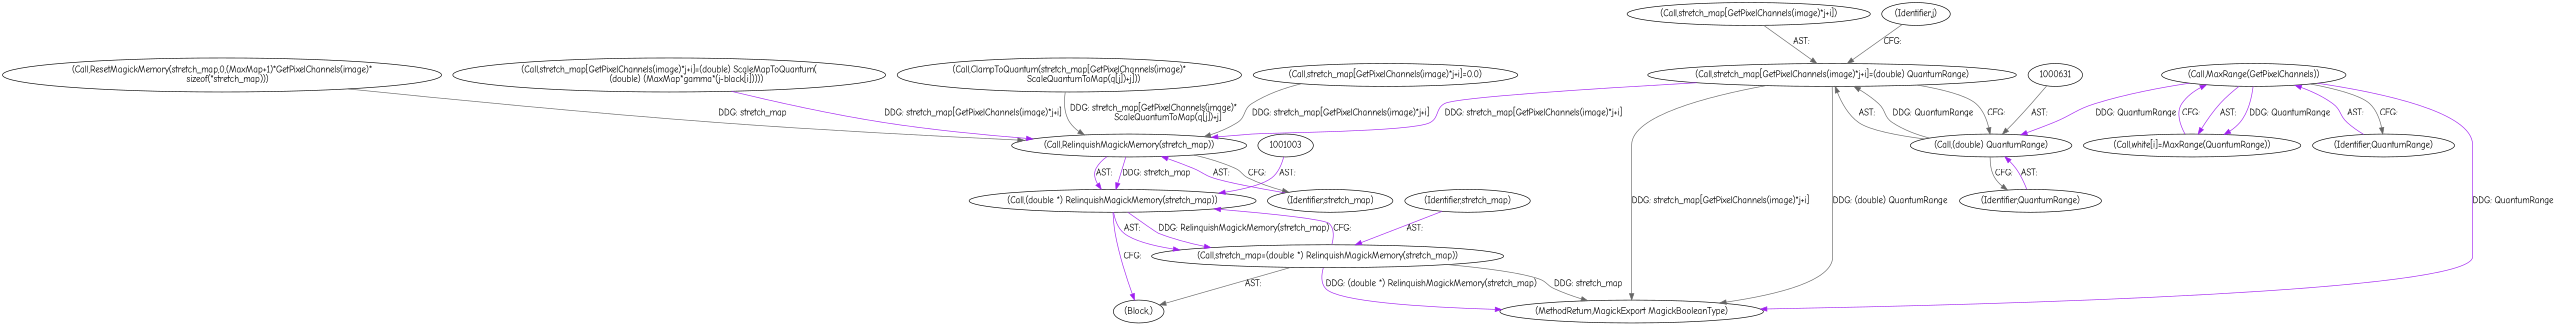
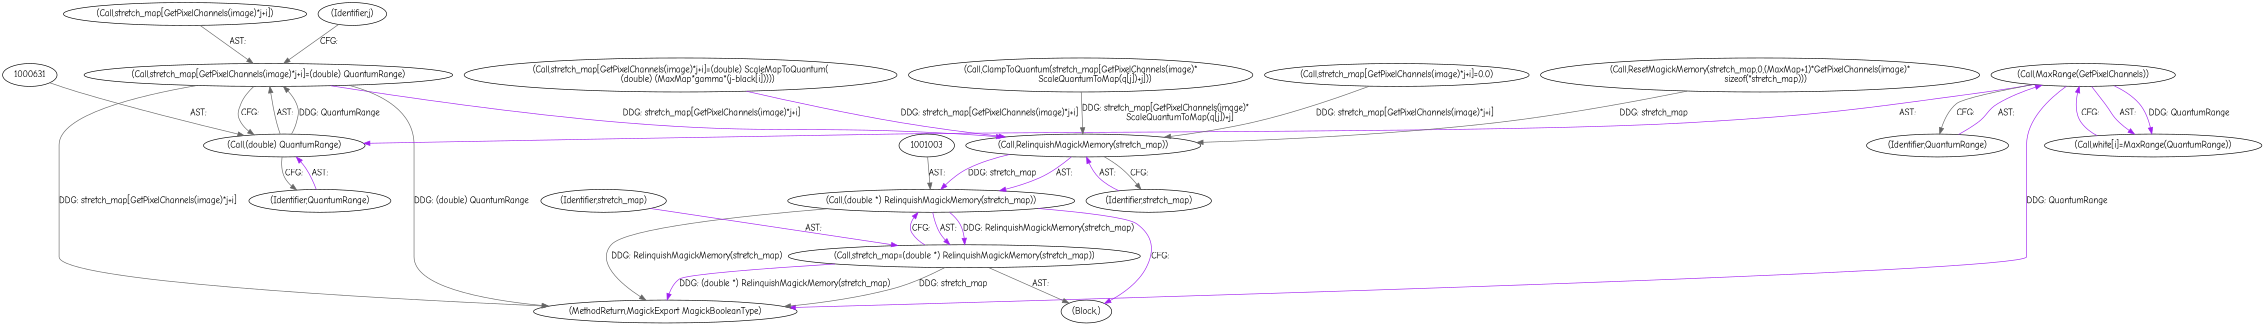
edge "(Call,MaxRange(GetPixelChannels))" -> "(Call,(double) QuantumRange)": label "DDG: QuantumRange" -> "AST: "
edge "1001003" -> "(Call,(double *) RelinquishMagickMemory(stretch_map))": color purple -> gray40
edge "(Call,(double *) RelinquishMagickMemory(stretch_map))" -> "(MethodReturn,MagickExport MagickBooleanType)": added, label "DDG: RelinquishMagickMemory(stretch_map)"
